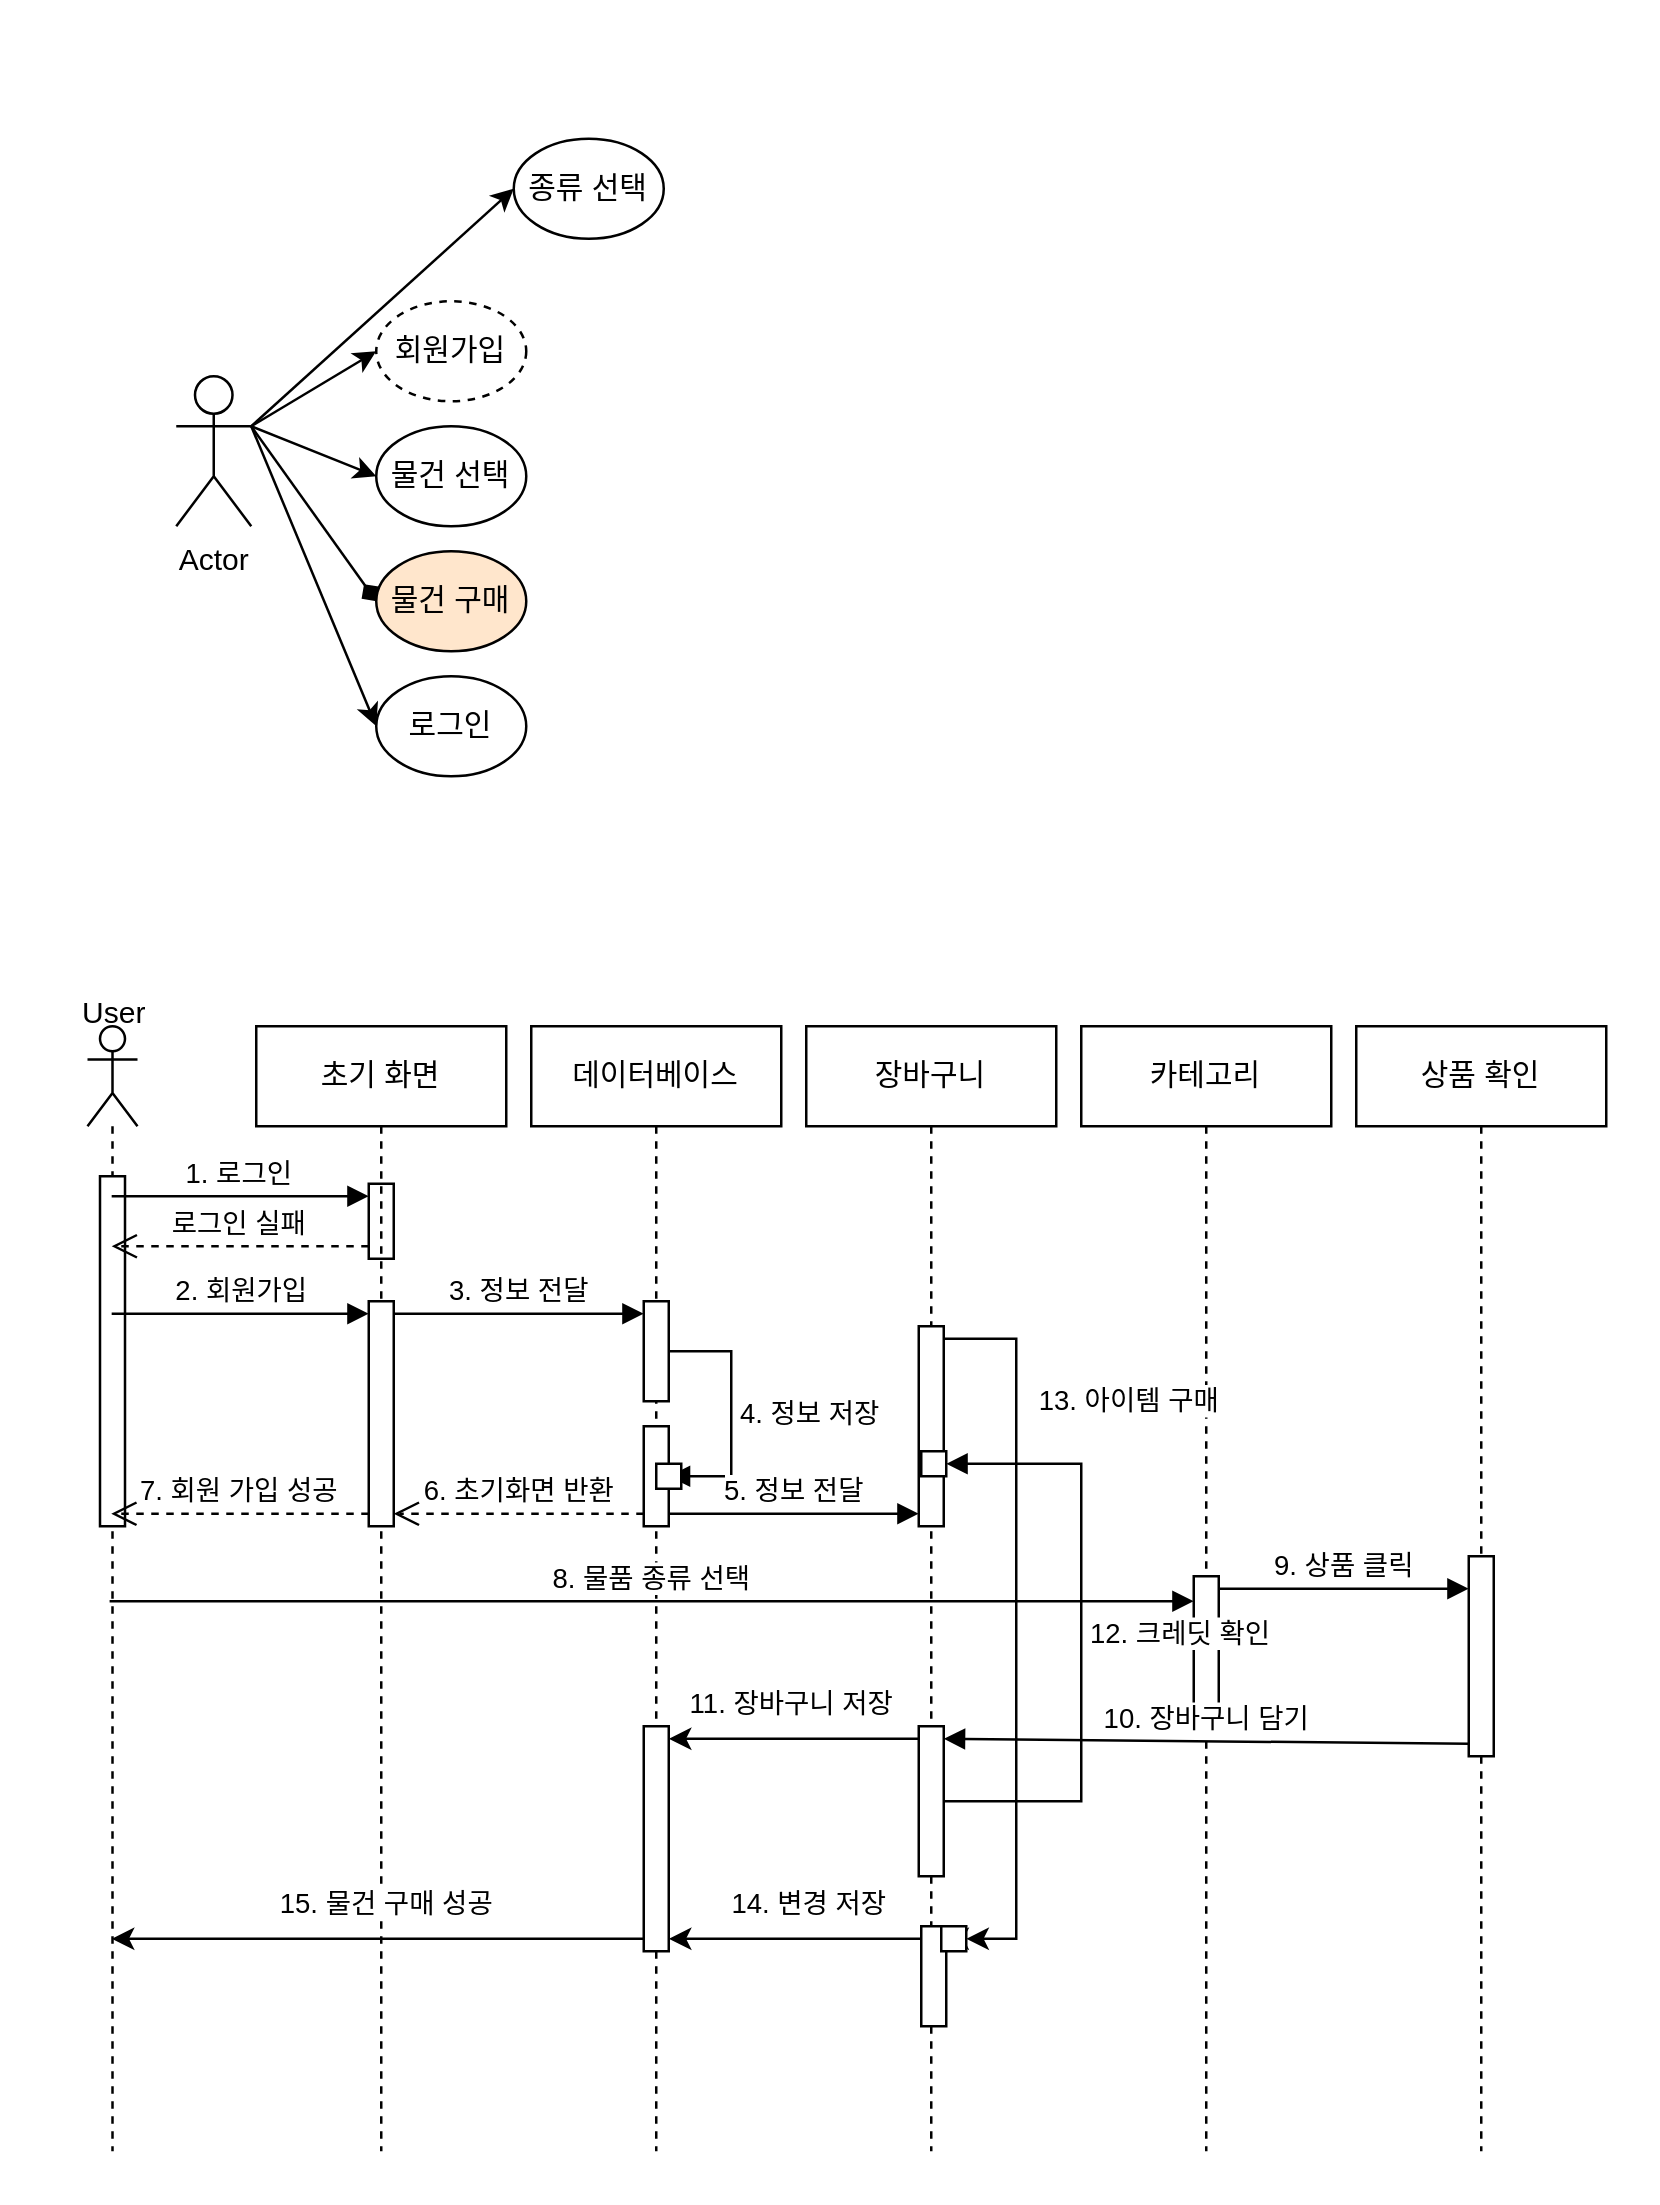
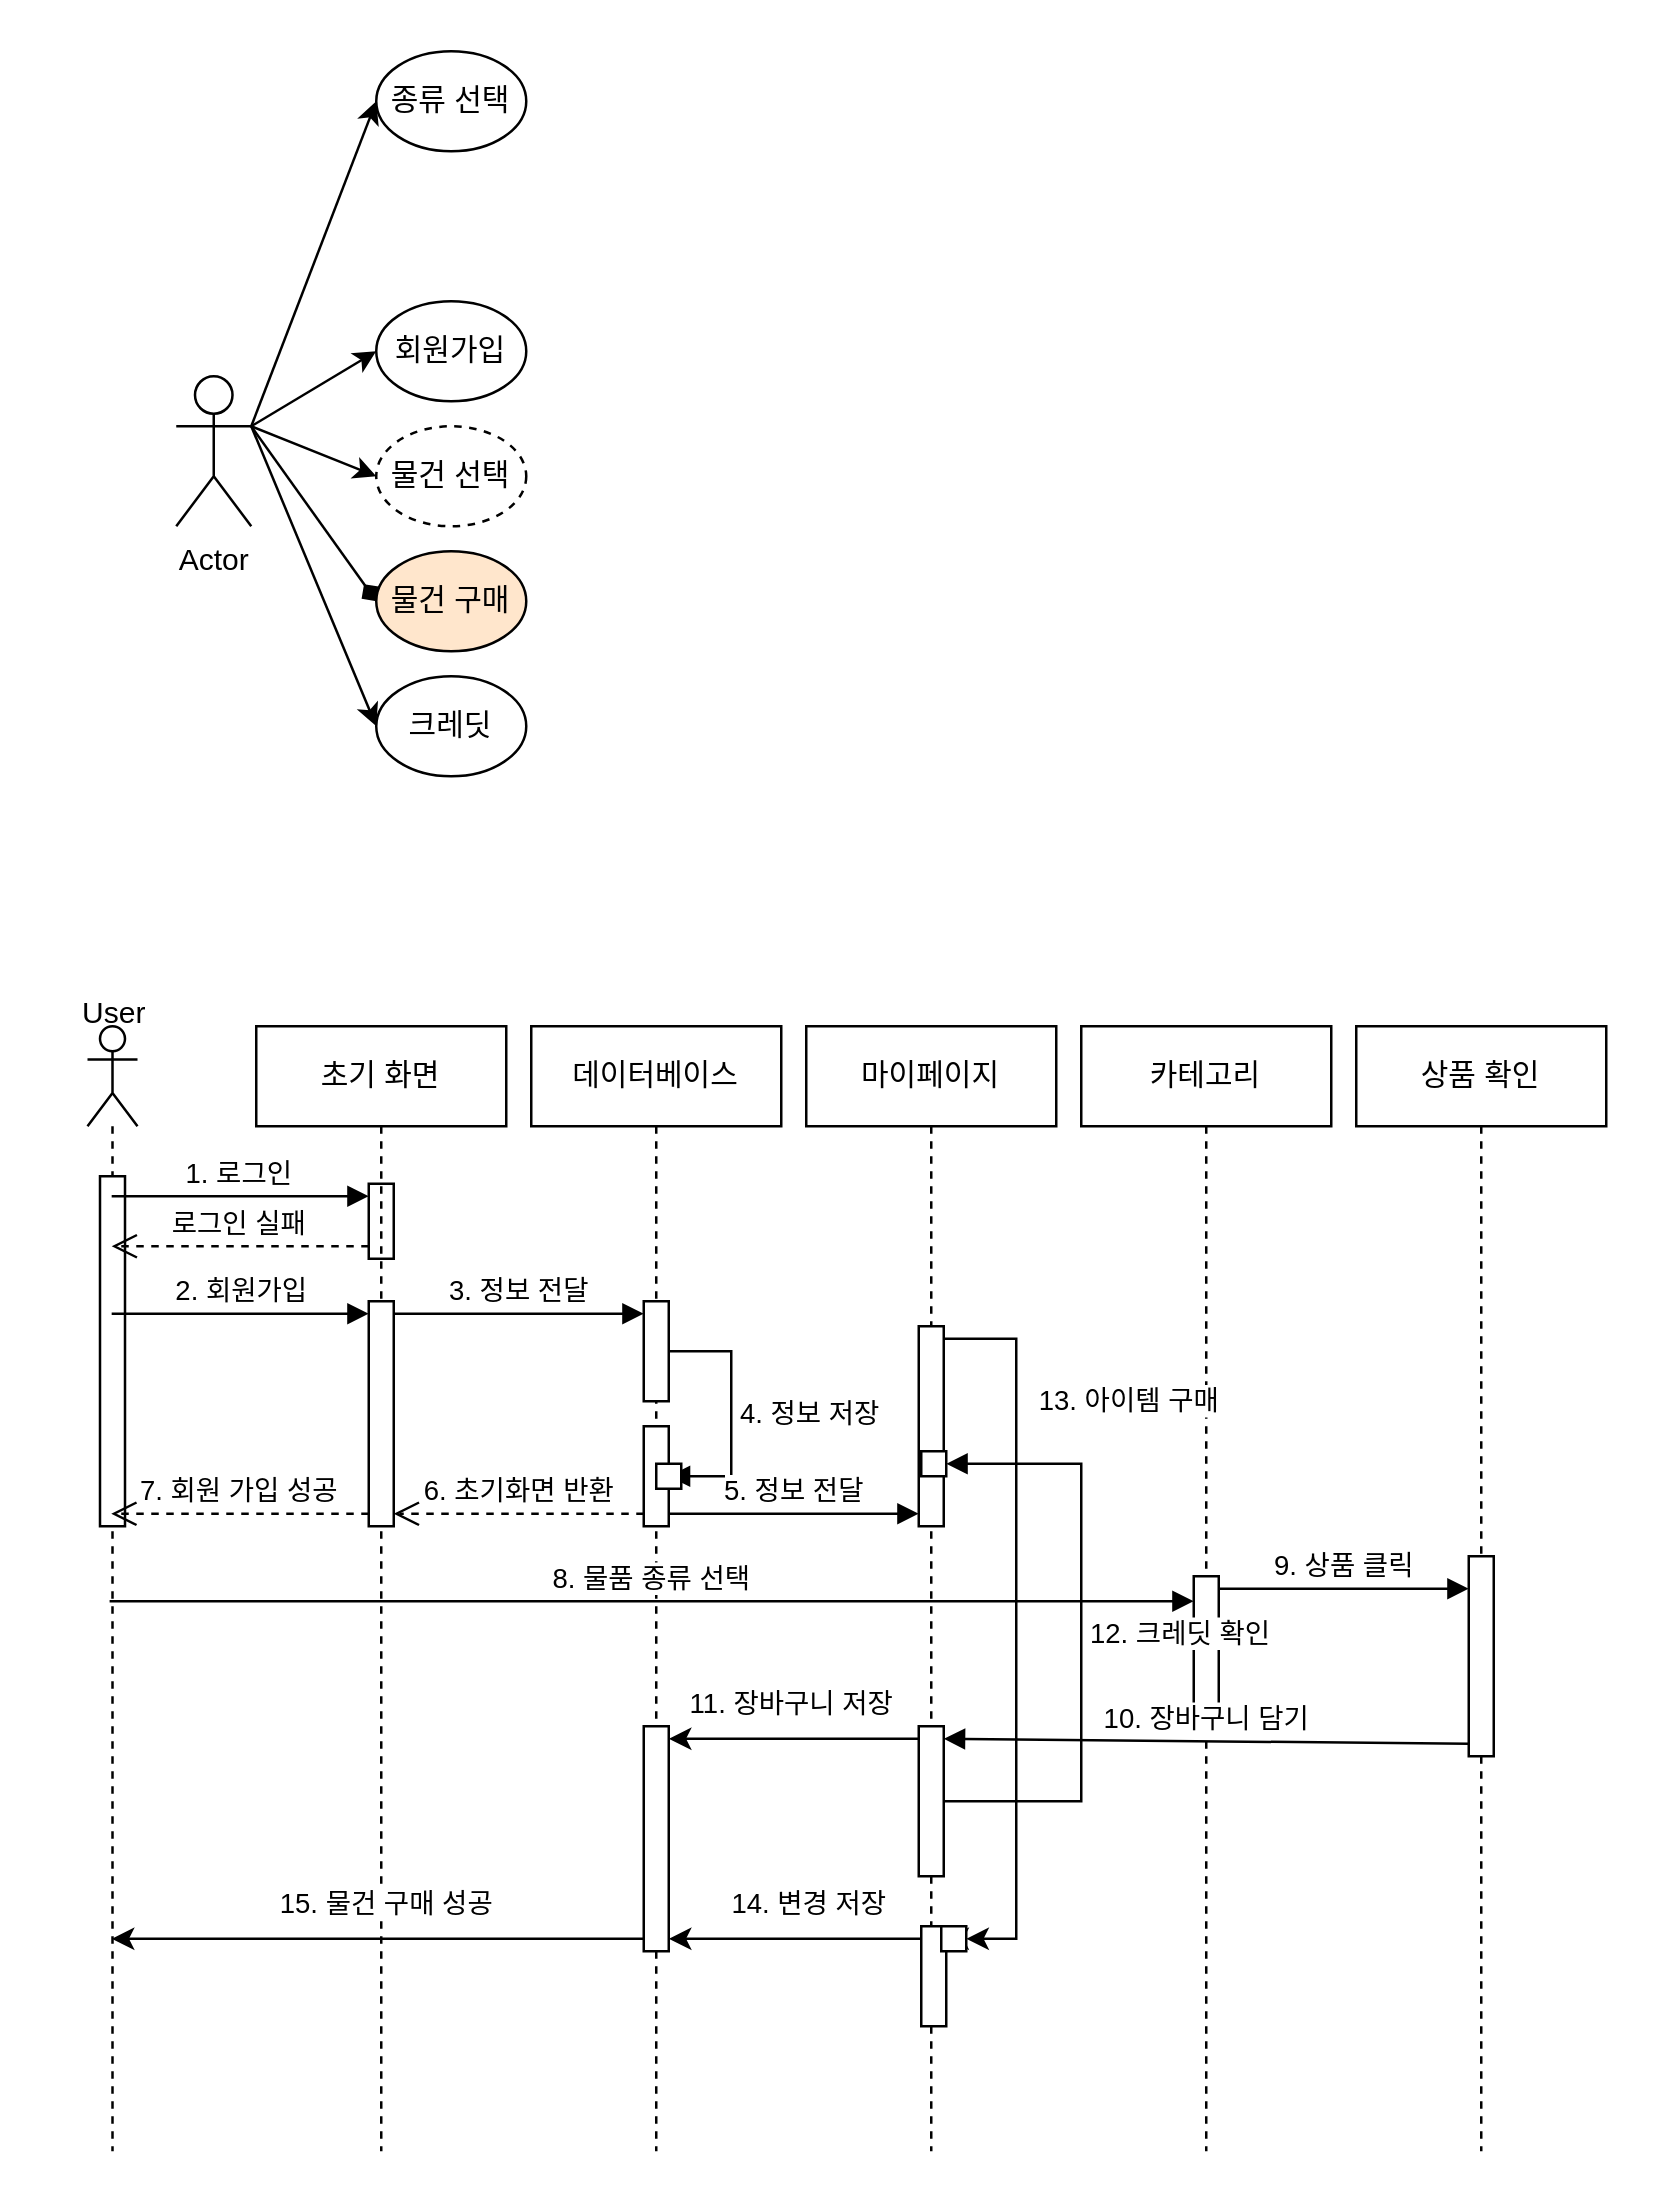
node "종류 선택": moved (589, 189) -> (451, 101)
node "회원가입": style dashed -> solid
node "물건 선택": style solid -> dashed
node "로그인": label "로그인" -> "크레딧"
node "장바구니": label "장바구니" -> "마이페이지"
